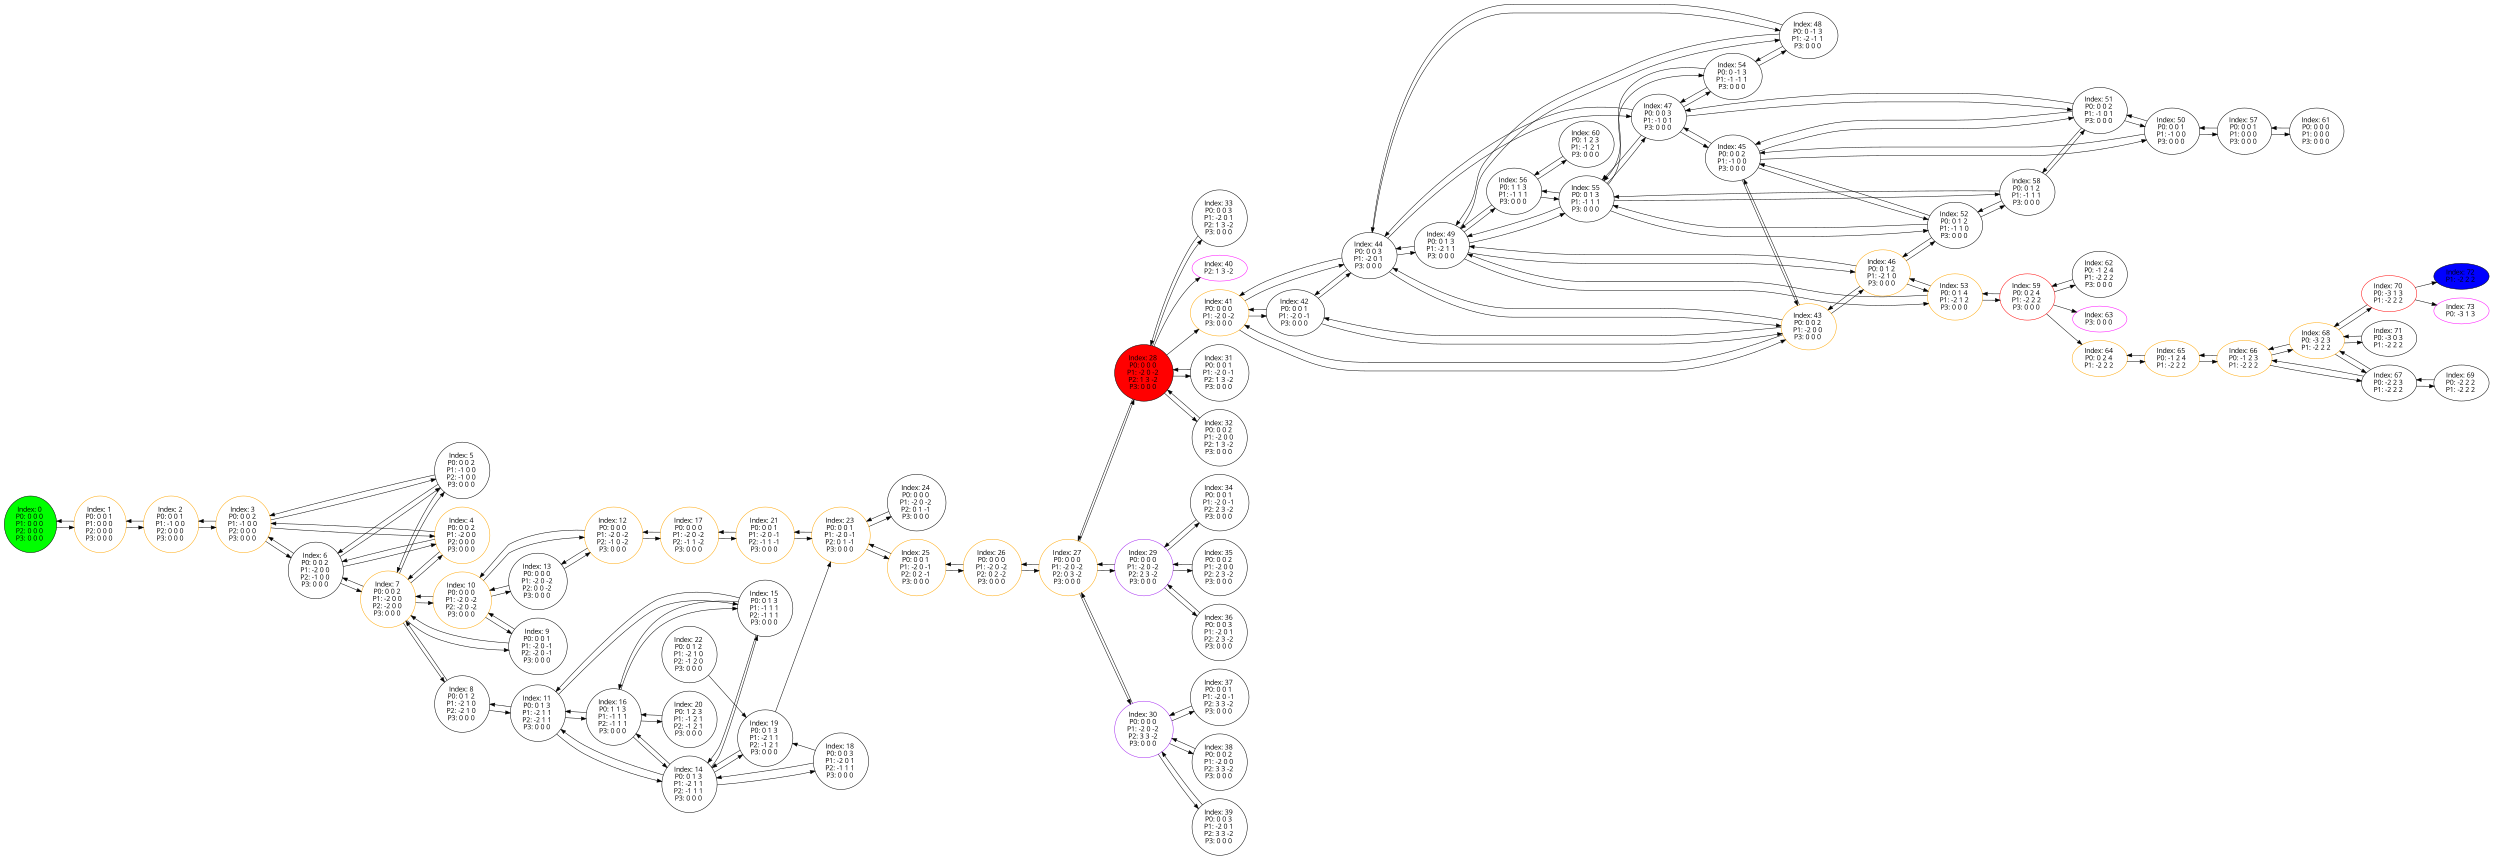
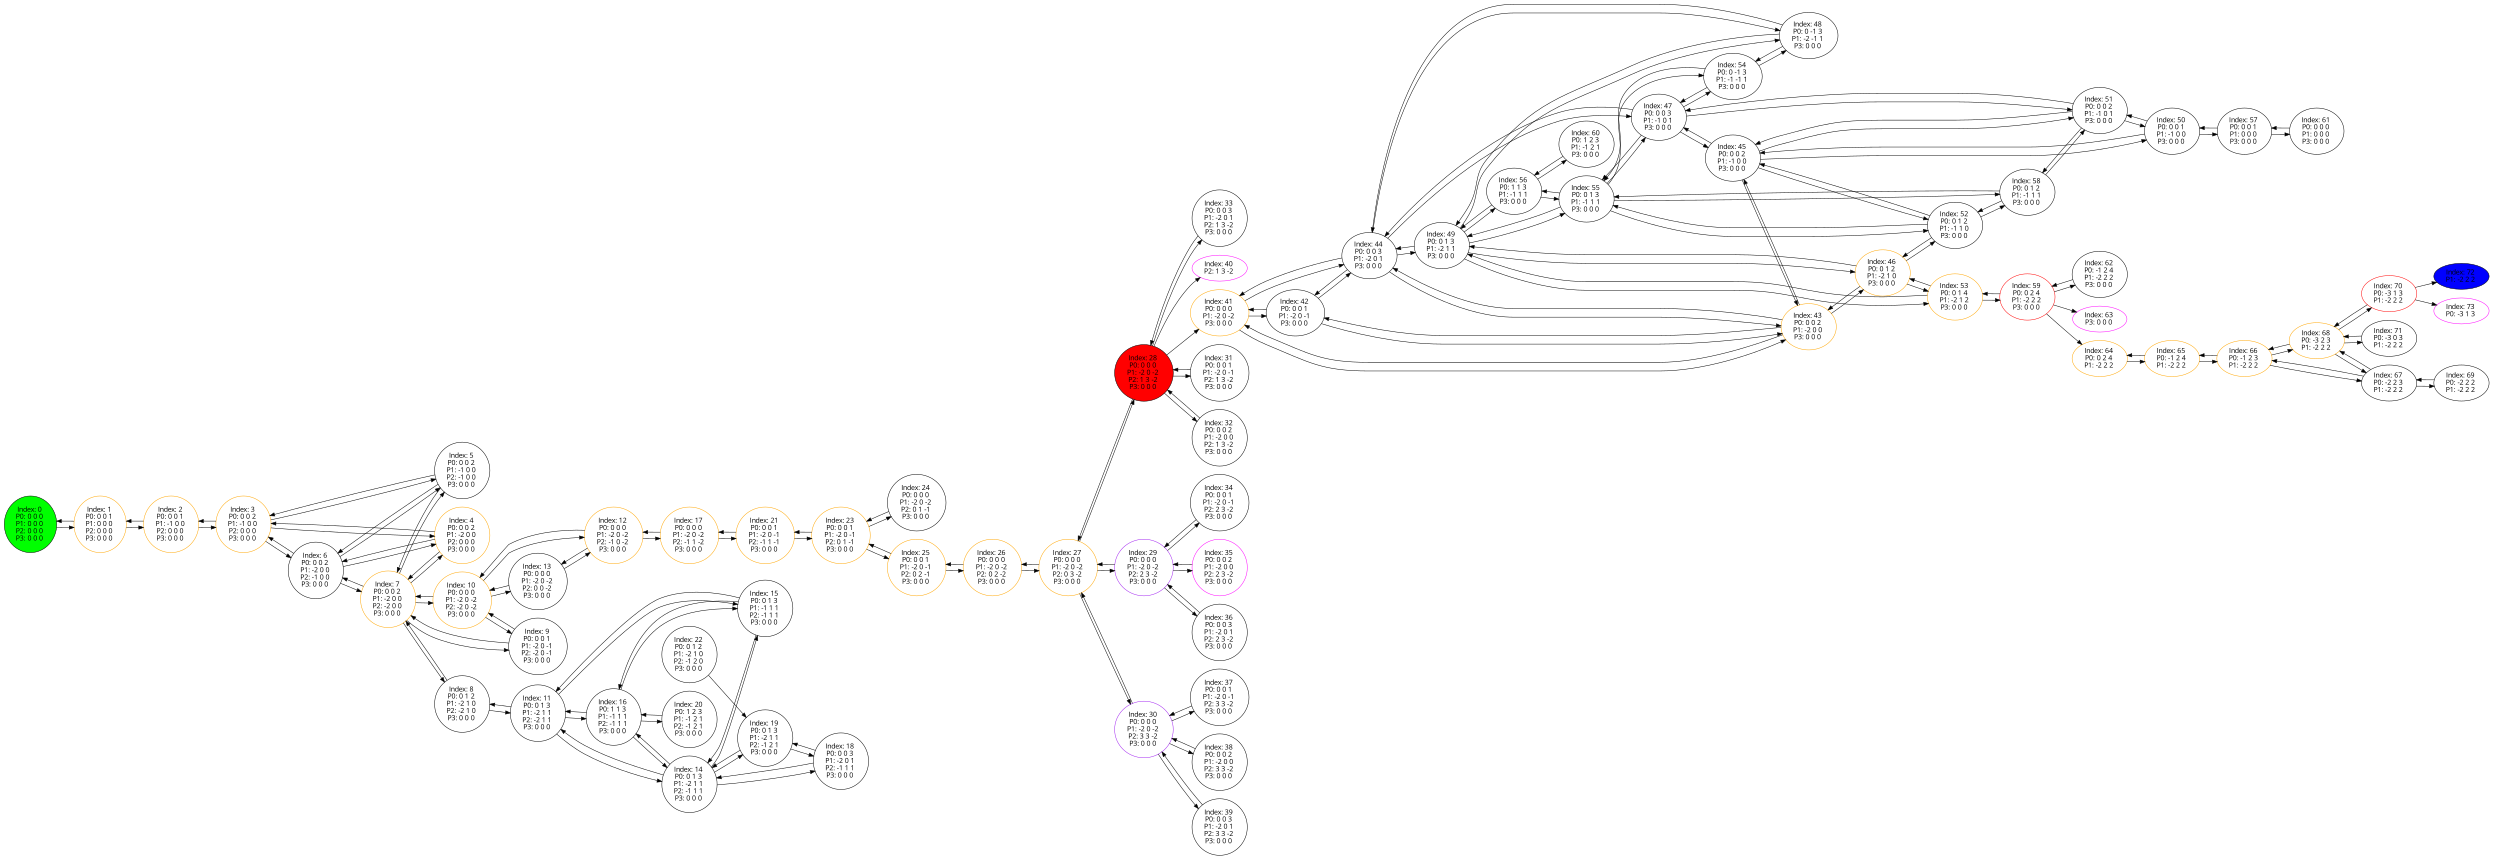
node "Index: 35 P0: 0 0 2 P1: -2 0 0 P2: 2 3 -2 P3: 0 0 0": color black -> fuchsia
edge "Index: 19 P0: 0 1 3 P1: -2 1 1 P2: -1 2 1 P3: 0 0 0" -> "Index: 23 P0: 0 0 1 P1: -2 0 -1 P2: 0 1 -1 P3: 0 0 0": now "Index: 19 P0: 0 1 3 P1: -2 1 1 P2: -1 2 1 P3: 0 0 0" -> "Index: 18 P0: 0 0 3 P1: -2 0 1 P2: -1 1 1 P3: 0 0 0"
